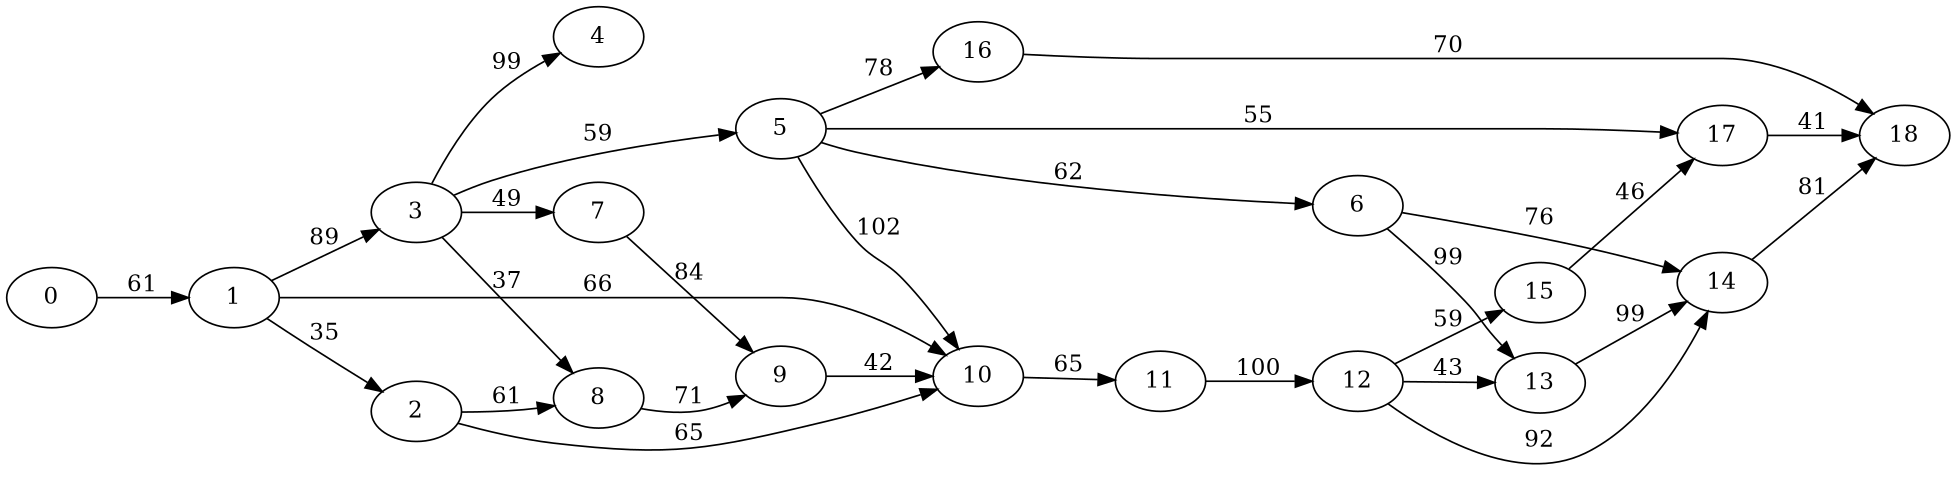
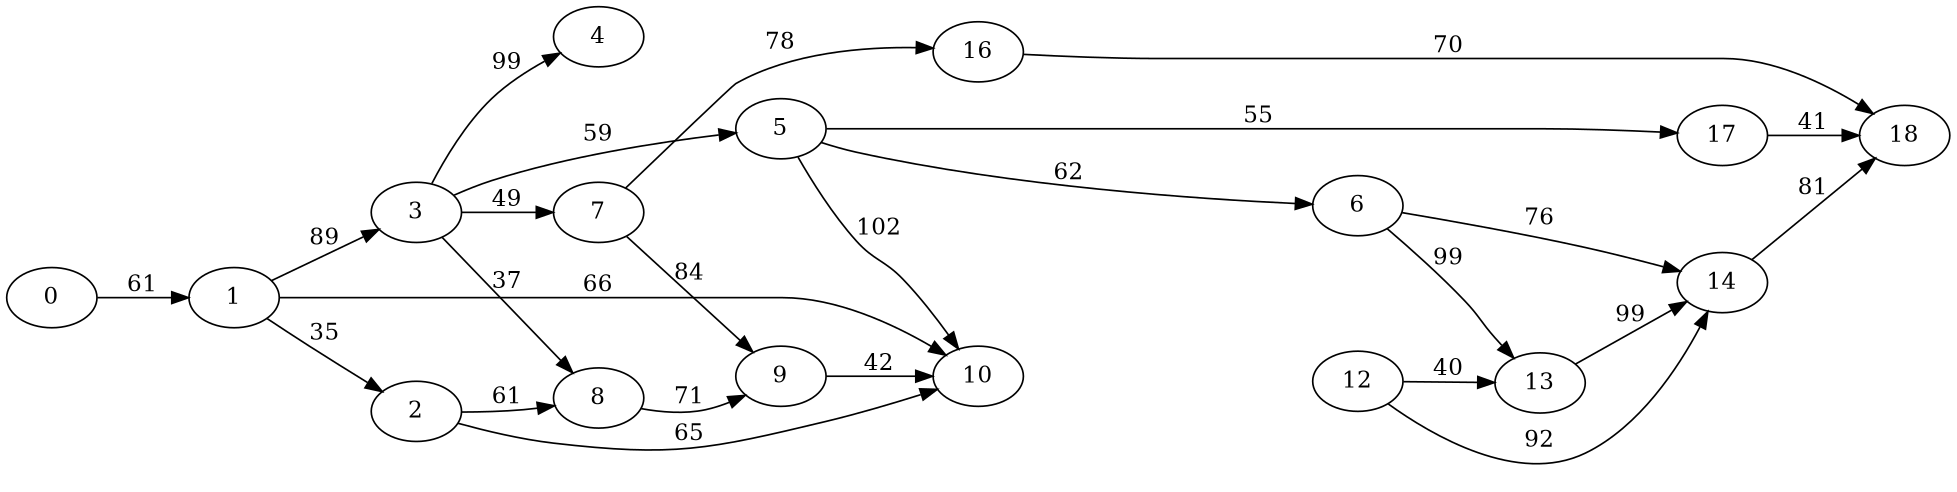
edge "5" -> "16": now "7" -> "16"
node "15": removed
edge "12" -> "13": label "43" -> "40"
node "11": removed
